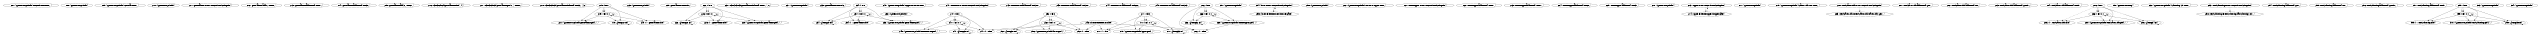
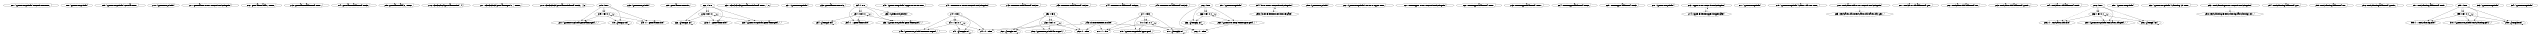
node "290 : System.out.temp()": label "290 : System.out.temp()" -> "290 : System.out.println()"
edge "234 : i = 0" -> "234 : @temp29 = i": now "234 : i = 0" -> "238 : System.out.println()"
node "268 : System.out.println(testToUpper.get(i, ), )": label "268 : System.out.println(testToUpper.get(i, ), )" -> "268 : System.out.temp(testToUpper.get(i, ), )"
